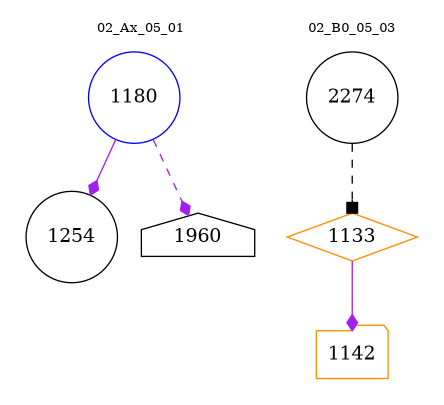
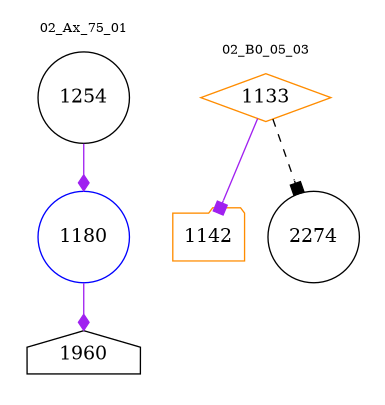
cluster "02_Ax_05_01": label "02_Ax_05_01" -> "02_Ax_75_01"
edge "1180" -> "1254": reversed
edge "1180" -> "1960": style dashed -> solid
edge "2274" -> "1133": reversed
edge "1133" -> "1142": arrowhead diamond -> box
